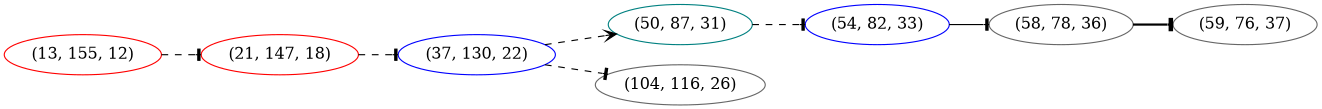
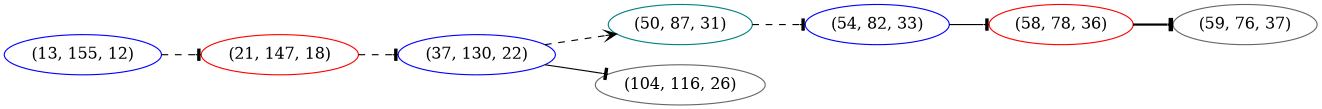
node "(58, 78, 36)": color gray40 -> red
node "(13, 155, 12)": color red -> blue
edge "(37, 130, 22)" -> "(104, 116, 26)": style dashed -> solid
